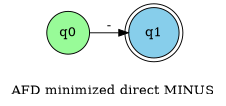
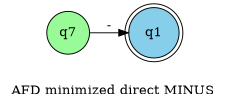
node "q0": label "q0" -> "q7"
